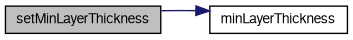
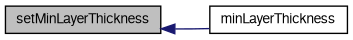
edge "setMinLayerThickness" -> "minLayerThickness": reversed
